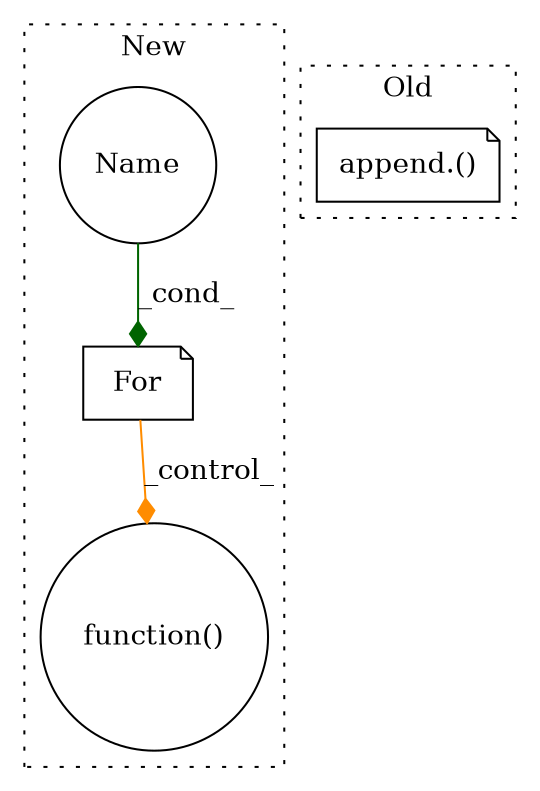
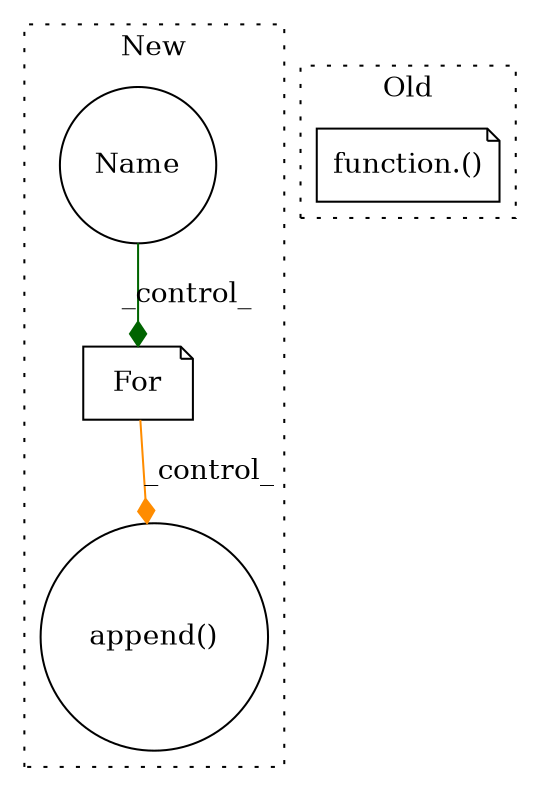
node "append.()": label "append.()" -> "function.()"
edge "Name" -> "For": label "_cond_" -> "_control_"
node "function()": label "function()" -> "append()"
